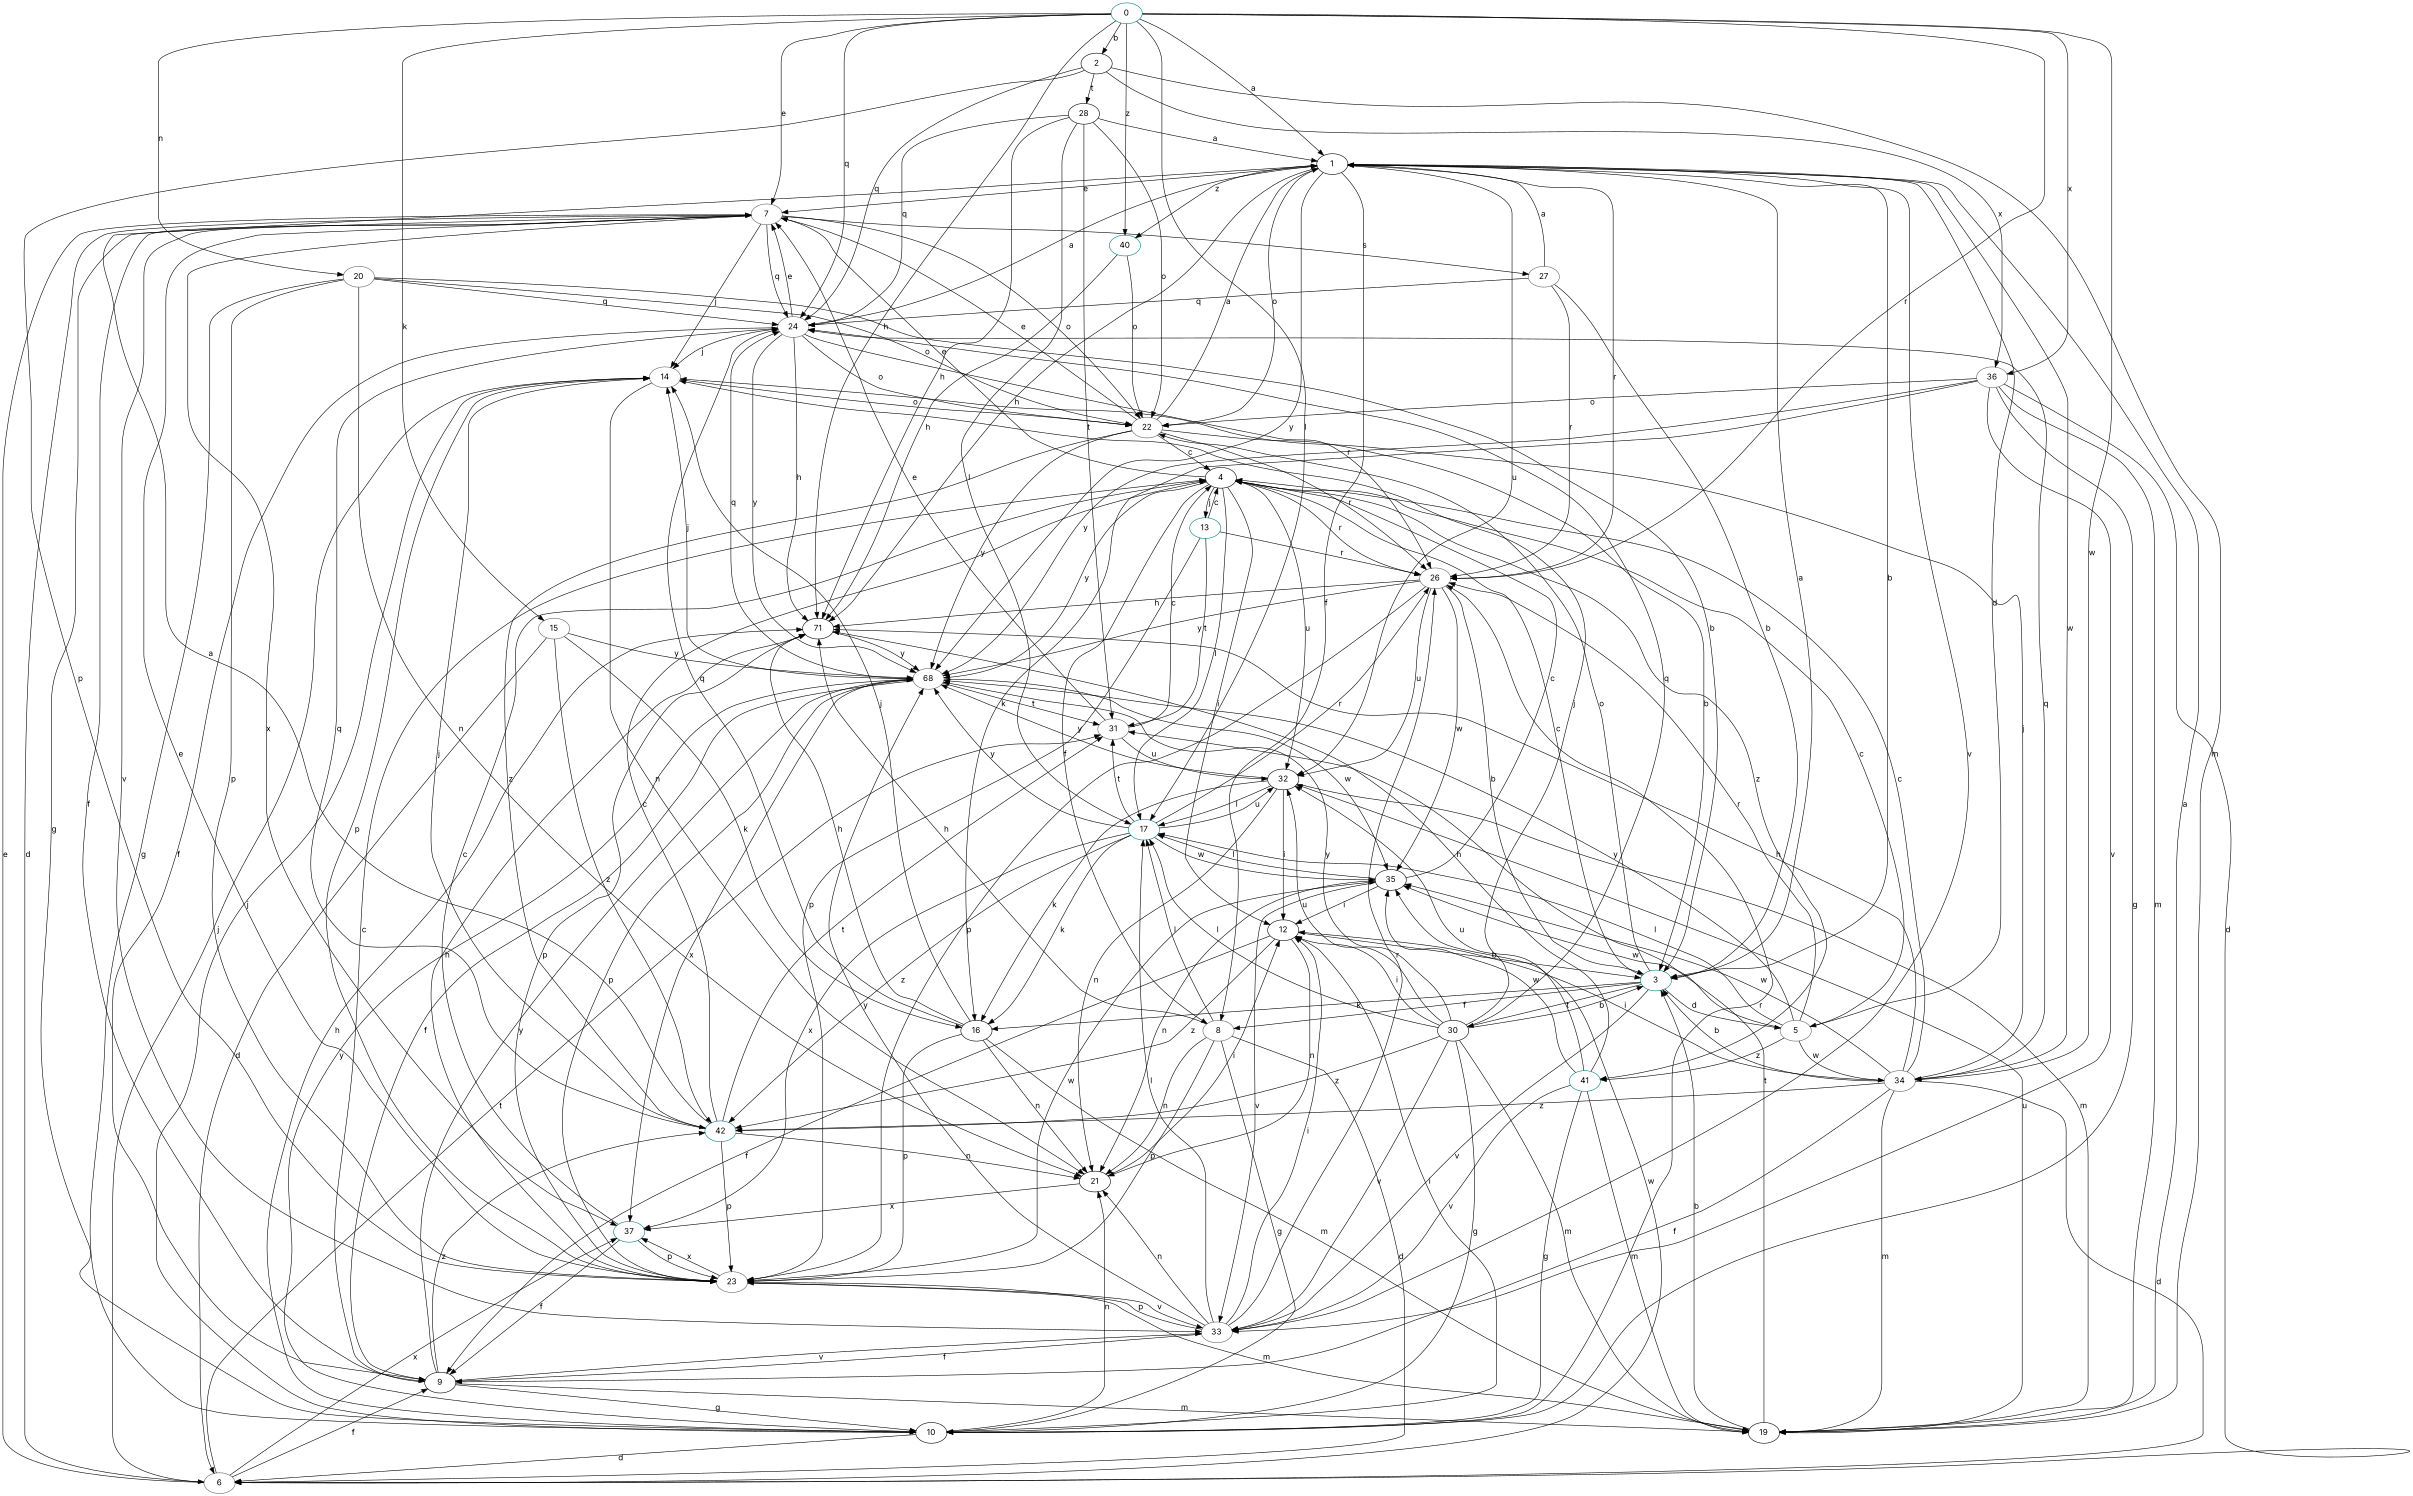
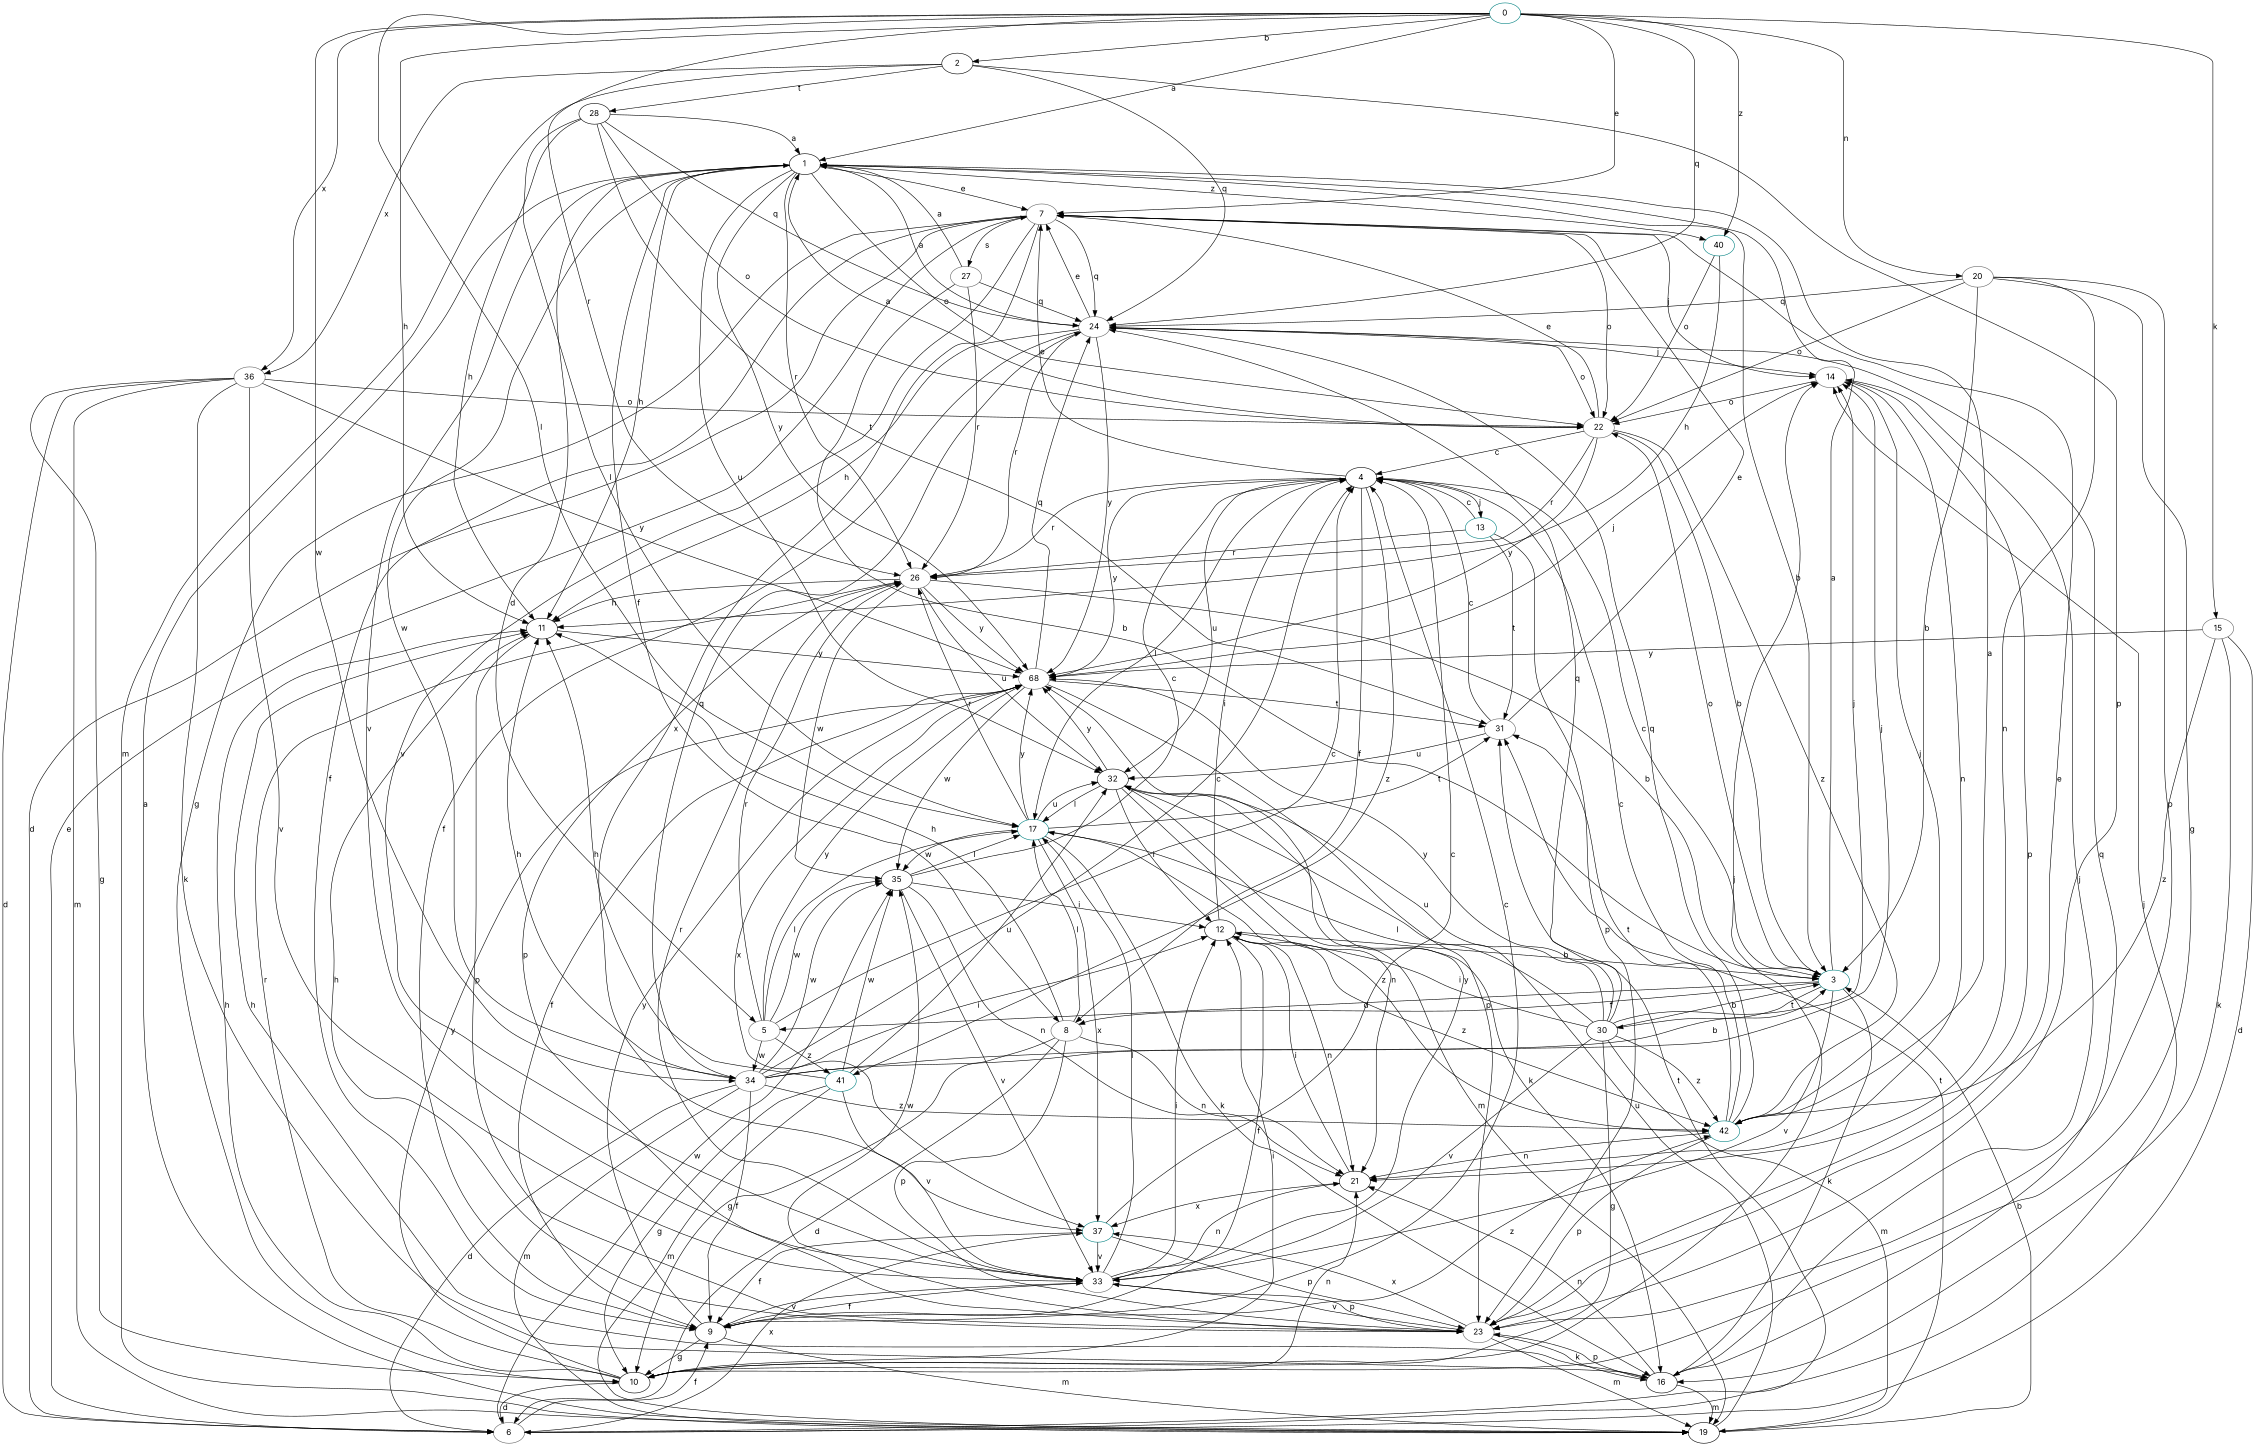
node "71": label "71" -> "11"
edge "4" -> "12": reversed
edge "37" -> "33": added, label "v"
edge "23" -> "16": added, label "k"
